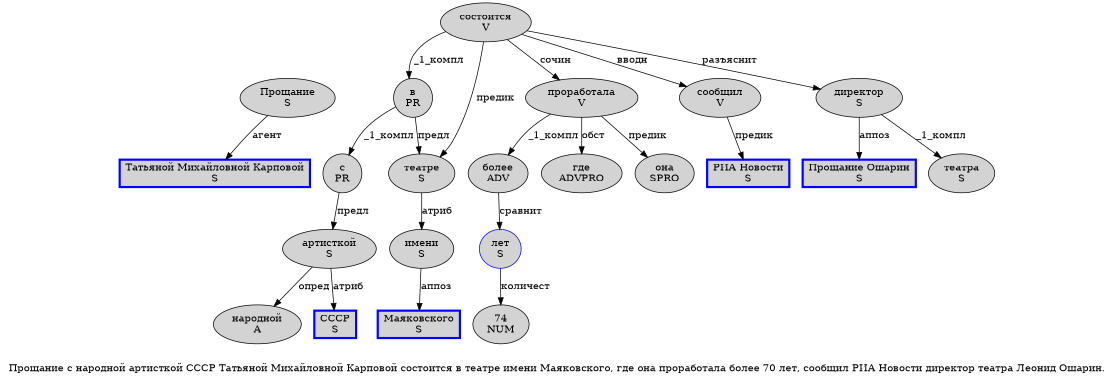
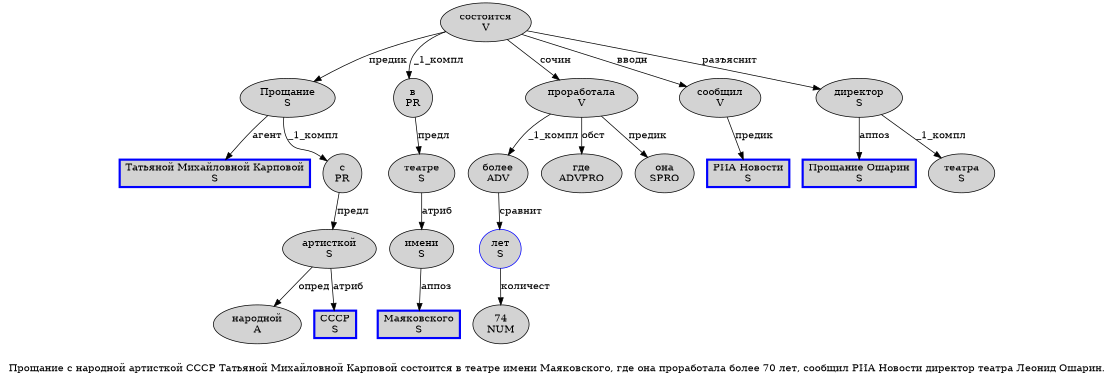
edge "состоится V" -> "театре S": now "состоится V" -> "Прощание S"
edge "в PR" -> "с PR": now "Прощание S" -> "с PR"
